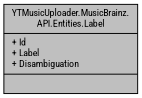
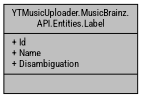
node "YTMusicUploader.MusicBrainz.": text "+ Label" -> "+ Name"
